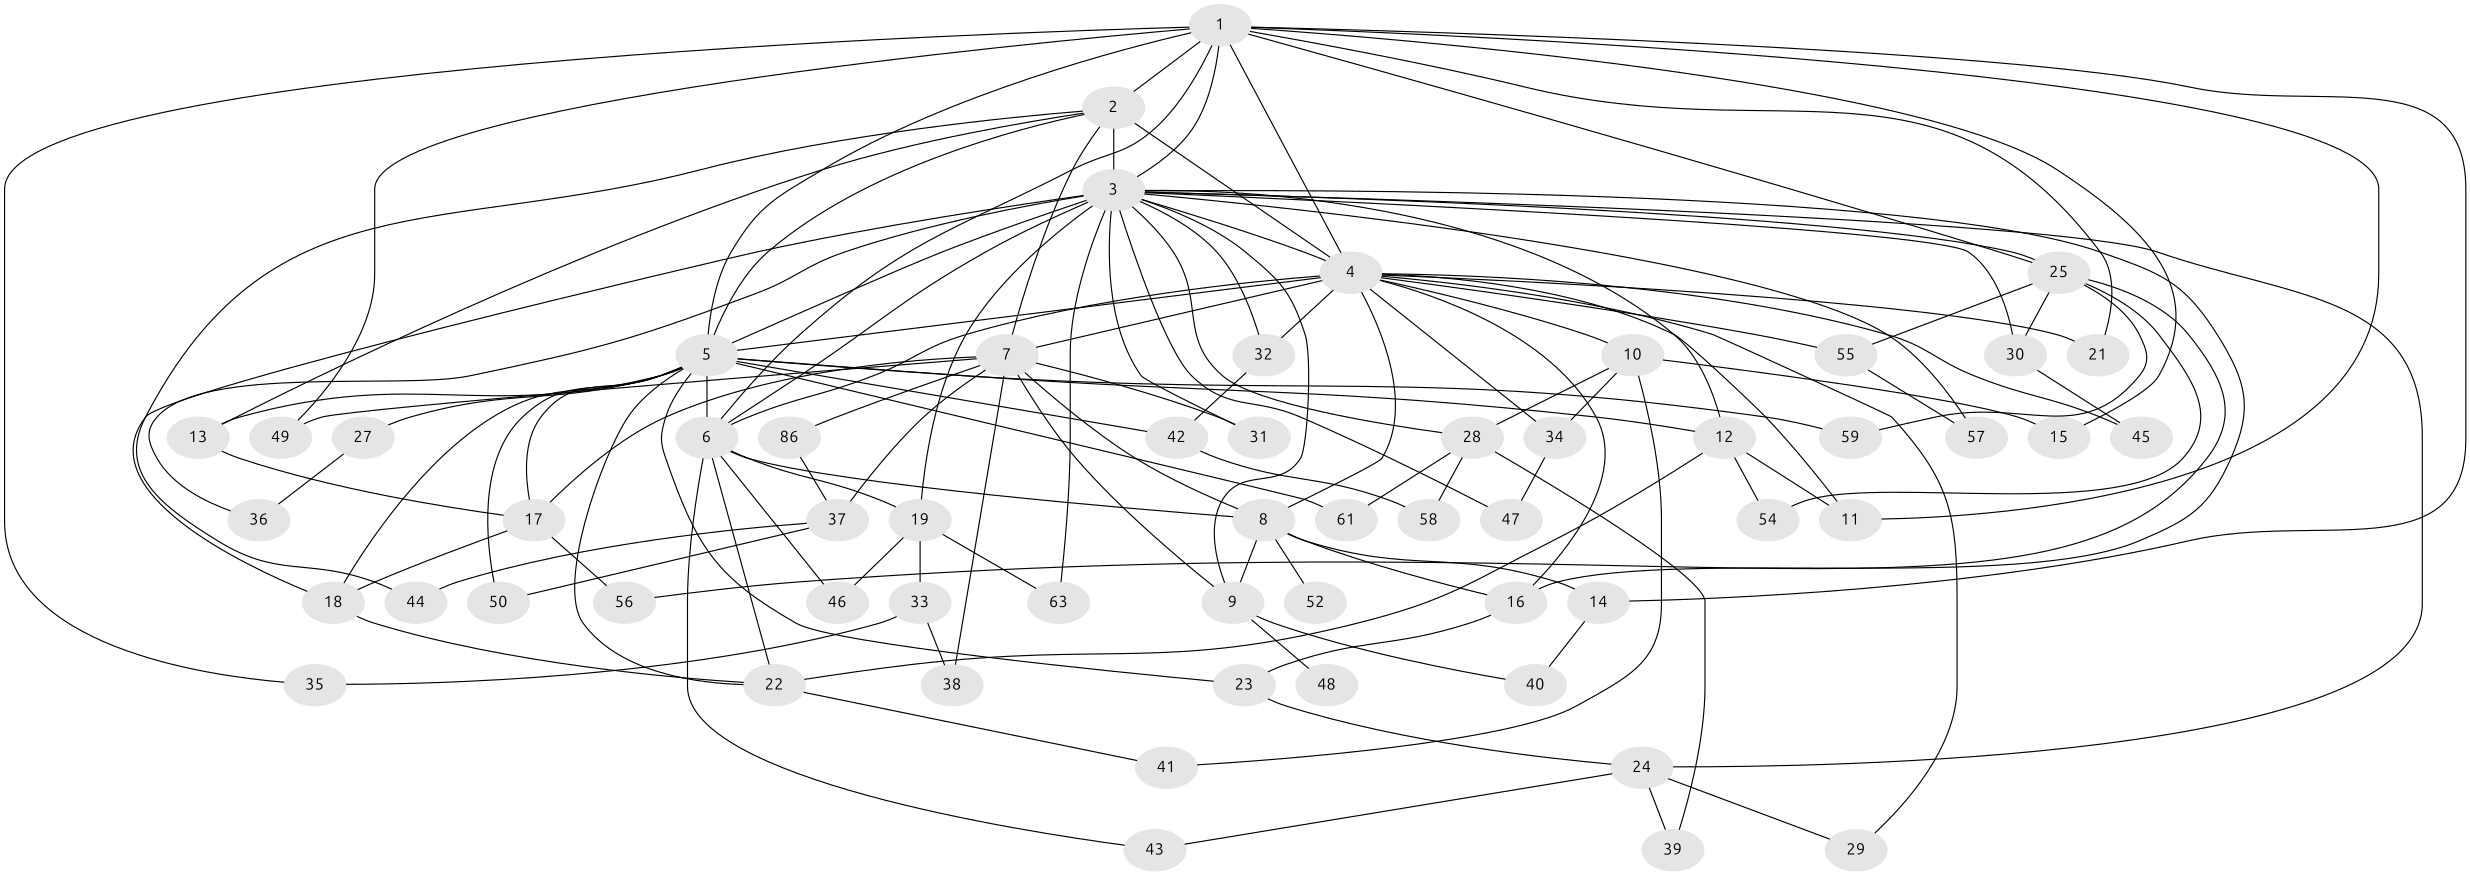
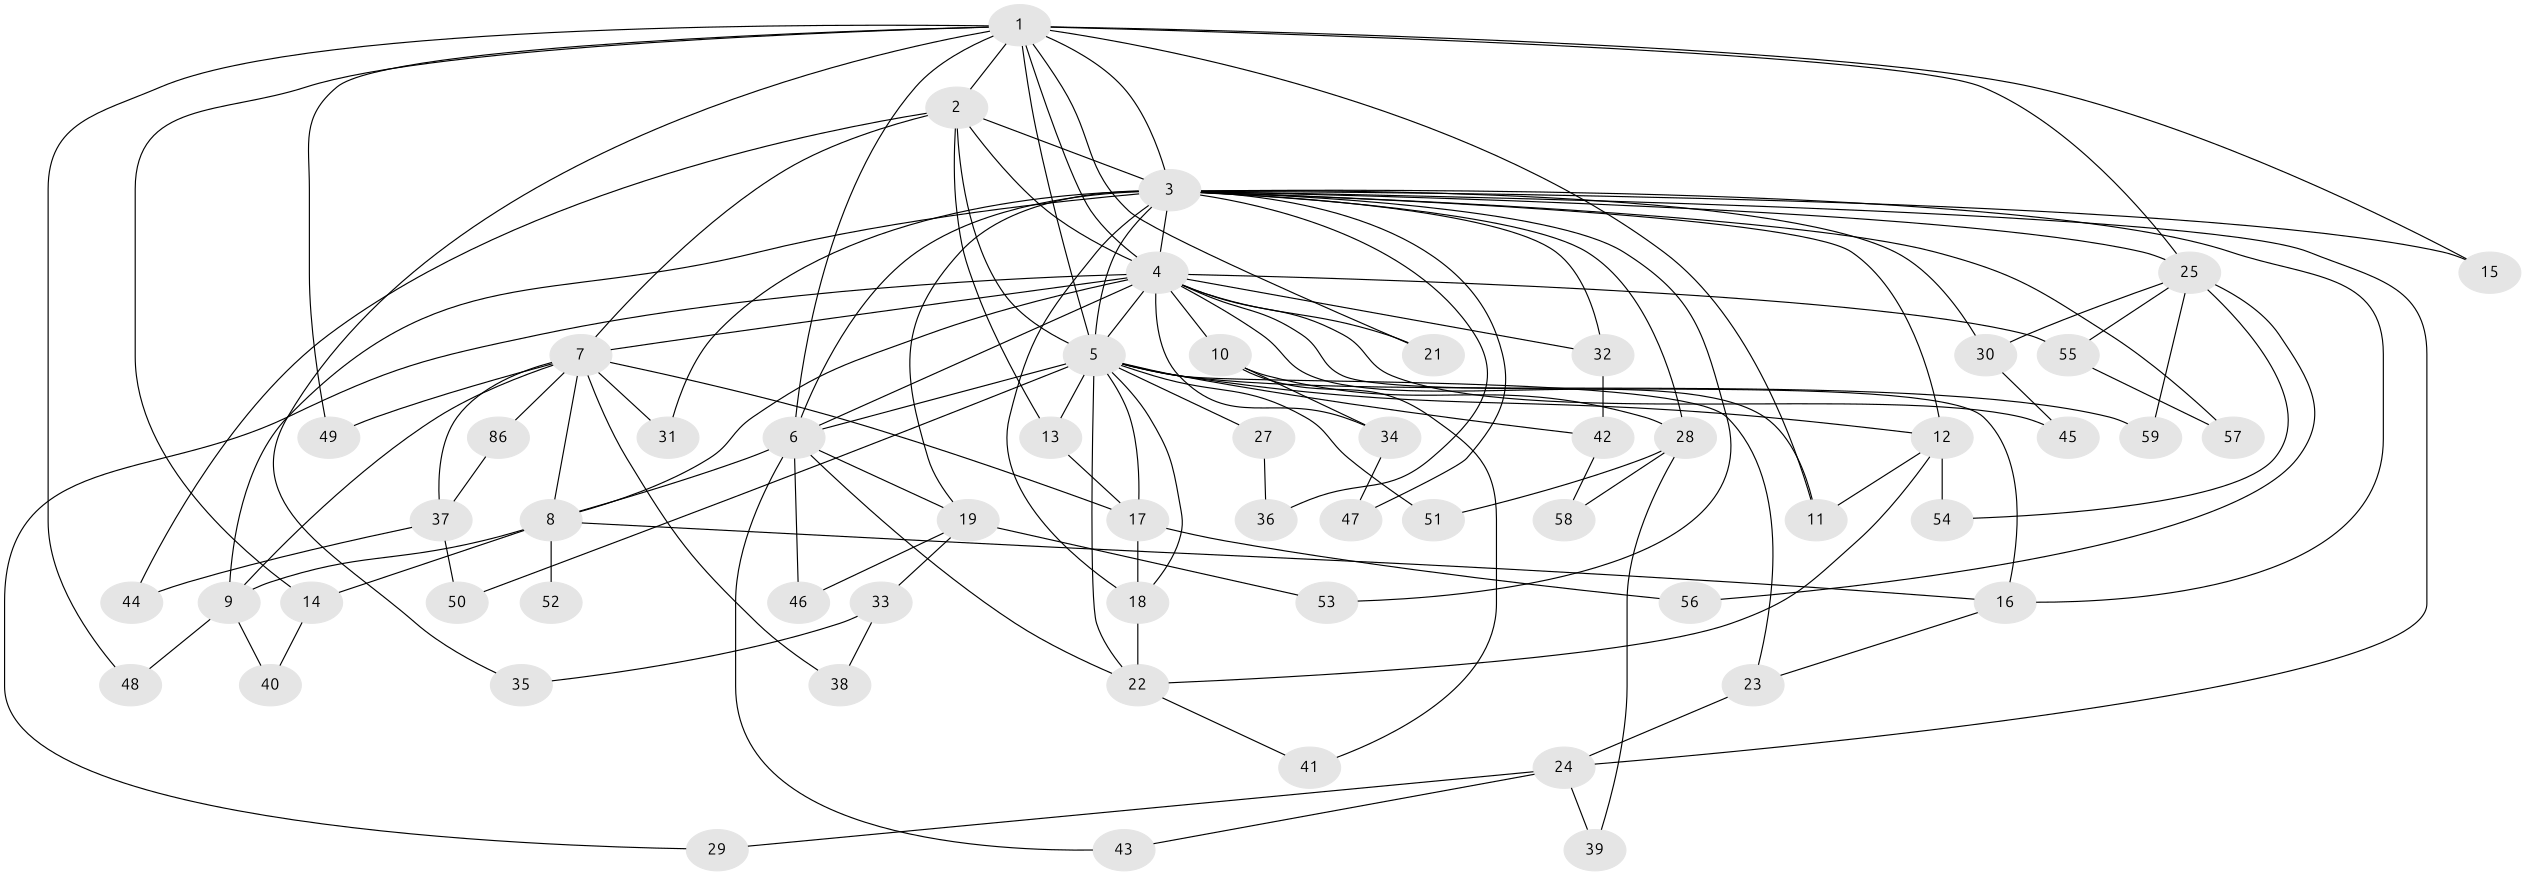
edge "1" -- "48": added
edge "10" -- "15": now "3" -- "15"
node "61": label "61" -> "51"
node "63": label "63" -> "53"
